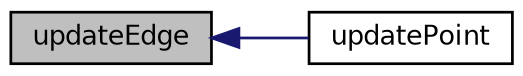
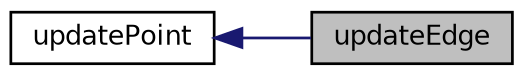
edge "updatePoint" -> "updateEdge": reversed
